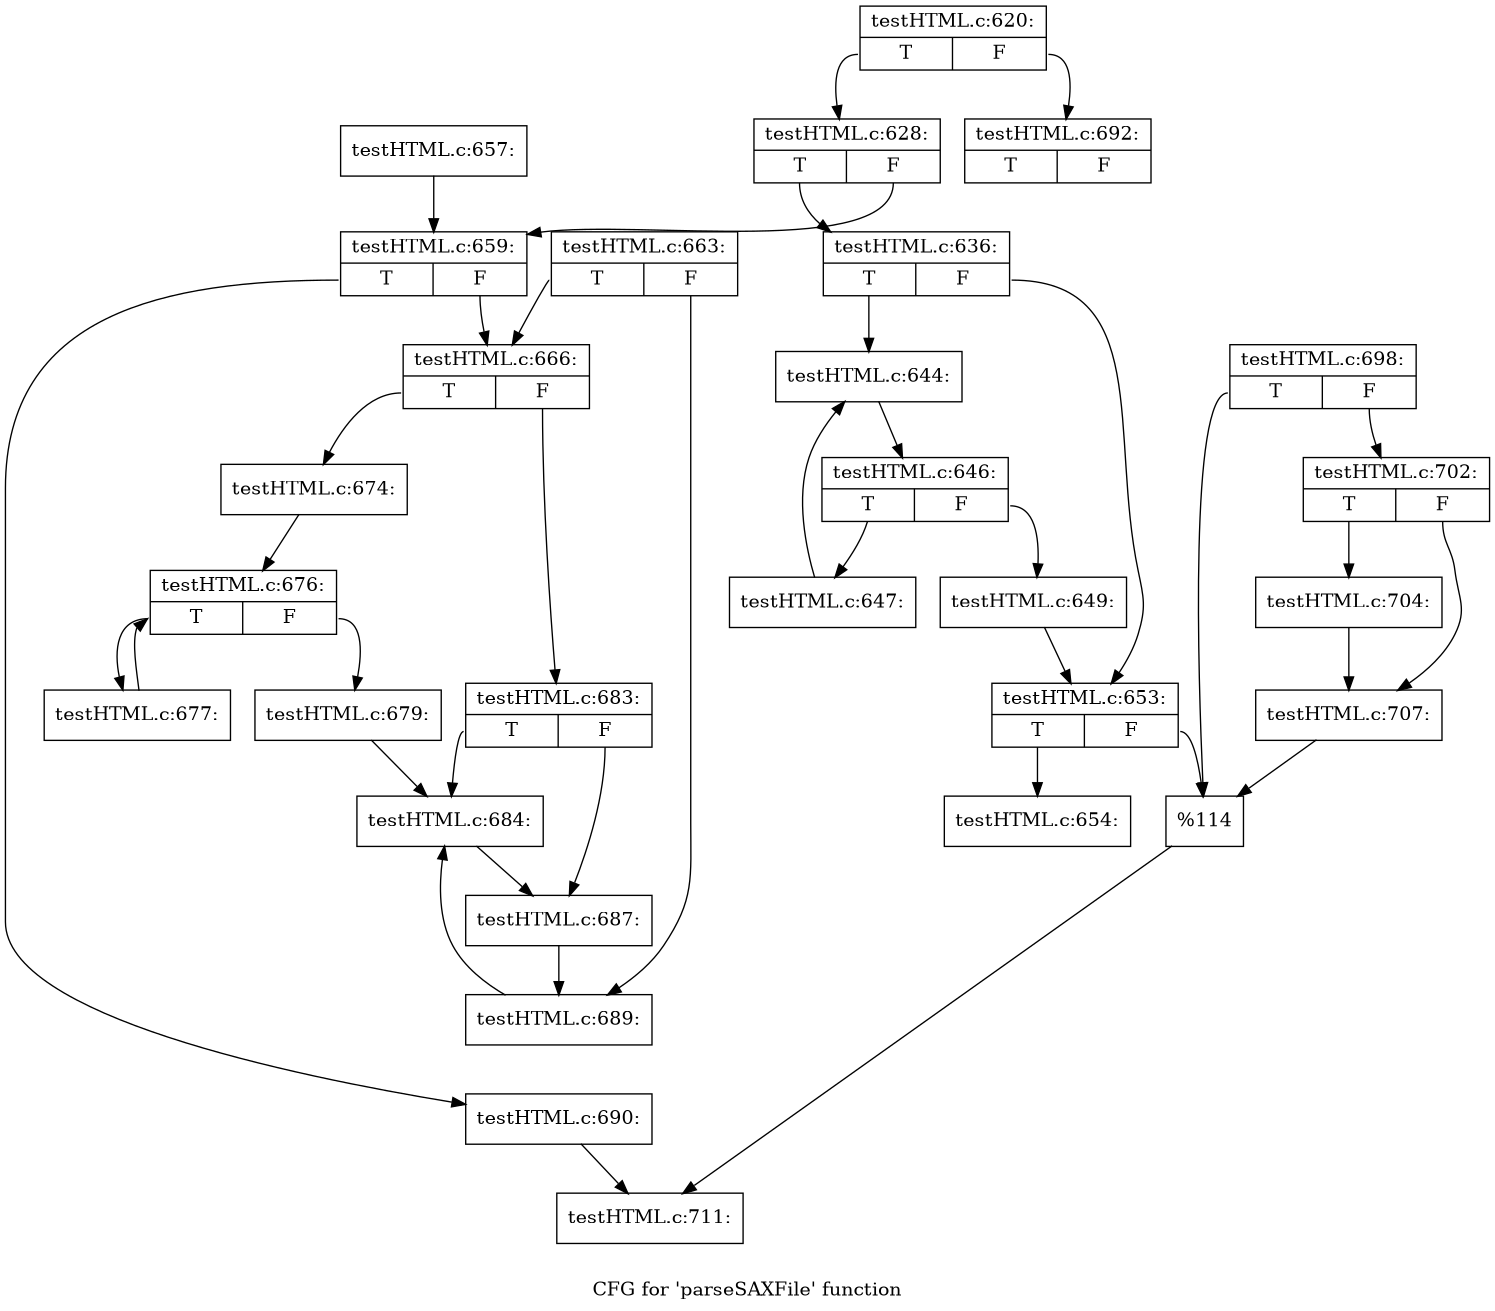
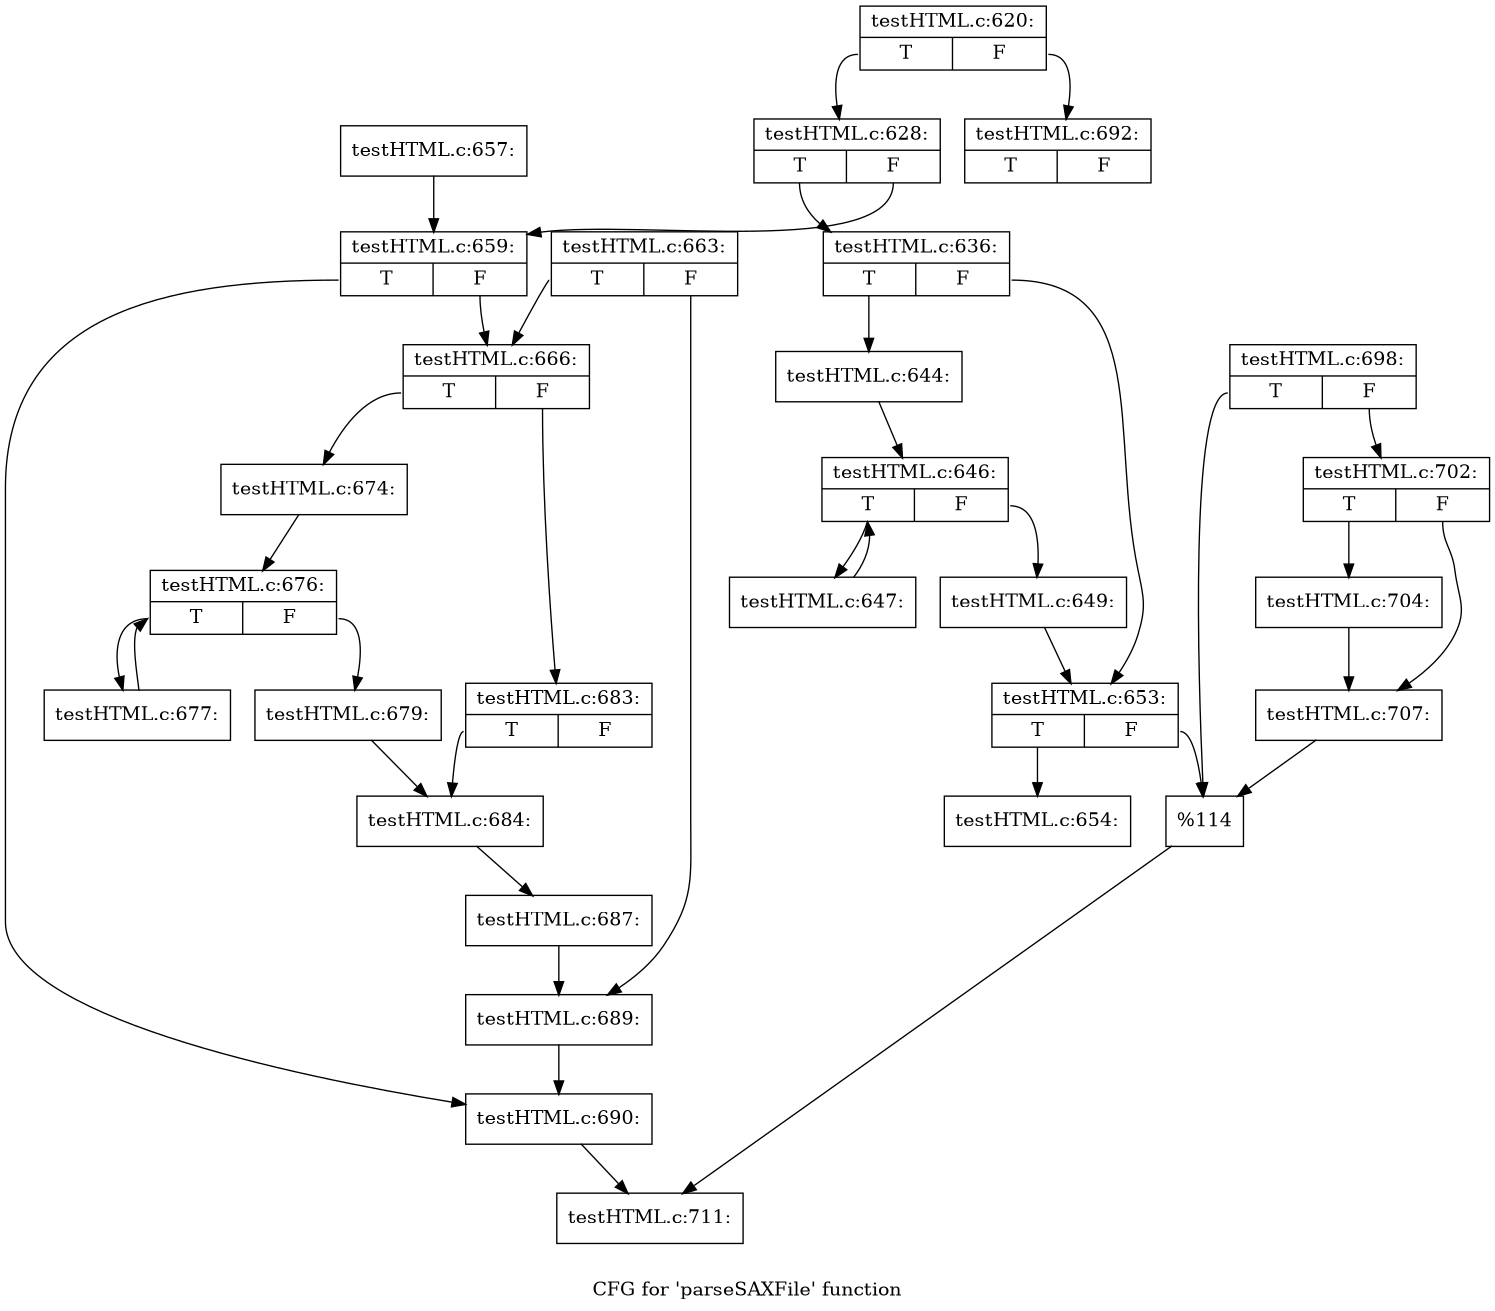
edge "testHTML.c:647:" -> "testHTML.c:644:": now "testHTML.c:647:" -> "testHTML.c:646:"
edge "testHTML.c:683:" -> "testHTML.c:687:": removed
edge "testHTML.c:689:" -> "testHTML.c:684:": now "testHTML.c:689:" -> "testHTML.c:690:"
